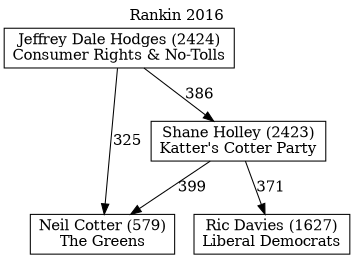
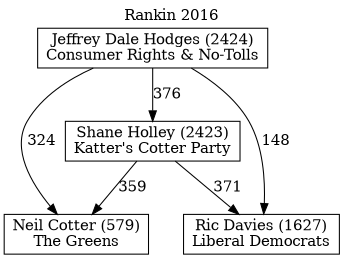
edge "Jeffrey Dale Hodges (2424) Consumer Rights & No-Tolls" -> "Shane Holley (2423) Katter's Cotter Party": label "386" -> "376"
edge "Jeffrey Dale Hodges (2424) Consumer Rights & No-Tolls" -> "Ric Davies (1627) Liberal Democrats": added, label "148"
edge "Jeffrey Dale Hodges (2424) Consumer Rights & No-Tolls" -> "Neil Cotter (579) The Greens": label "325" -> "324"
edge "Shane Holley (2423) Katter's Cotter Party" -> "Neil Cotter (579) The Greens": label "399" -> "359"
